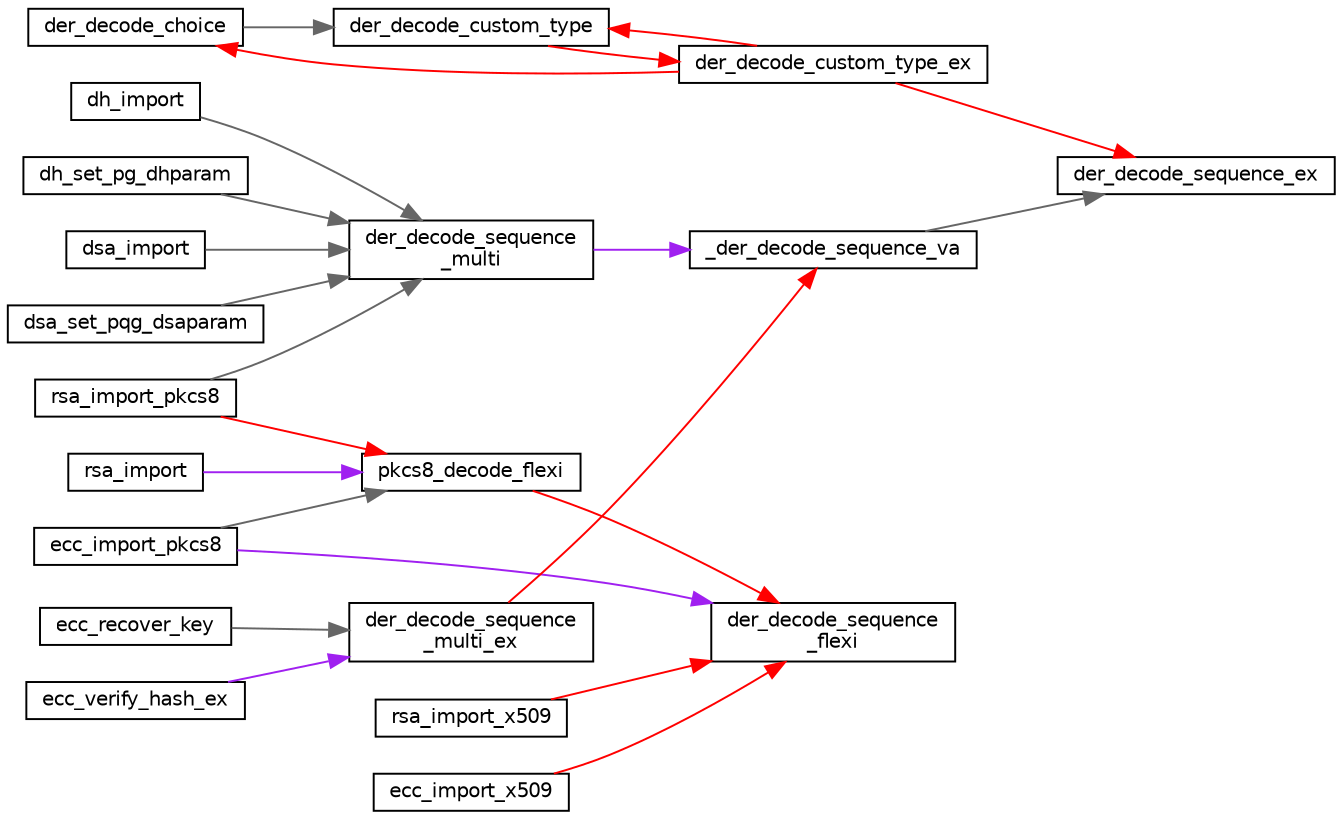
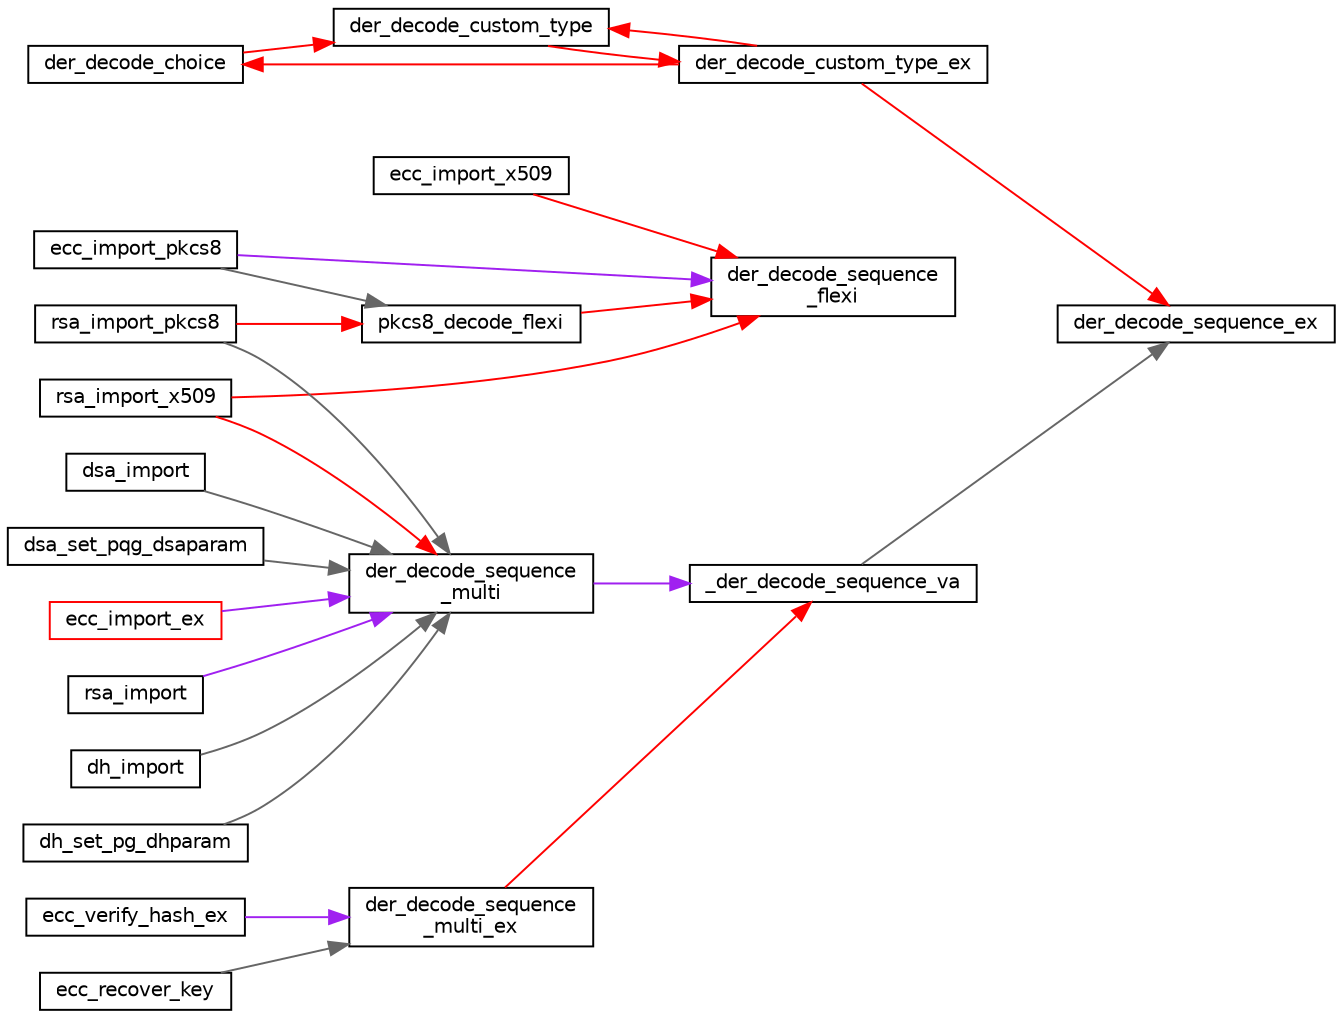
edge "der_decode_choice" -> "der_decode_custom_type": color gray40 -> red
edge "rsa_import_x509" -> "der_decode_sequence _multi": added
edge "rsa_import" -> "pkcs8_decode_flexi": now "rsa_import" -> "der_decode_sequence _multi"
node "ecc_import_ex": added
